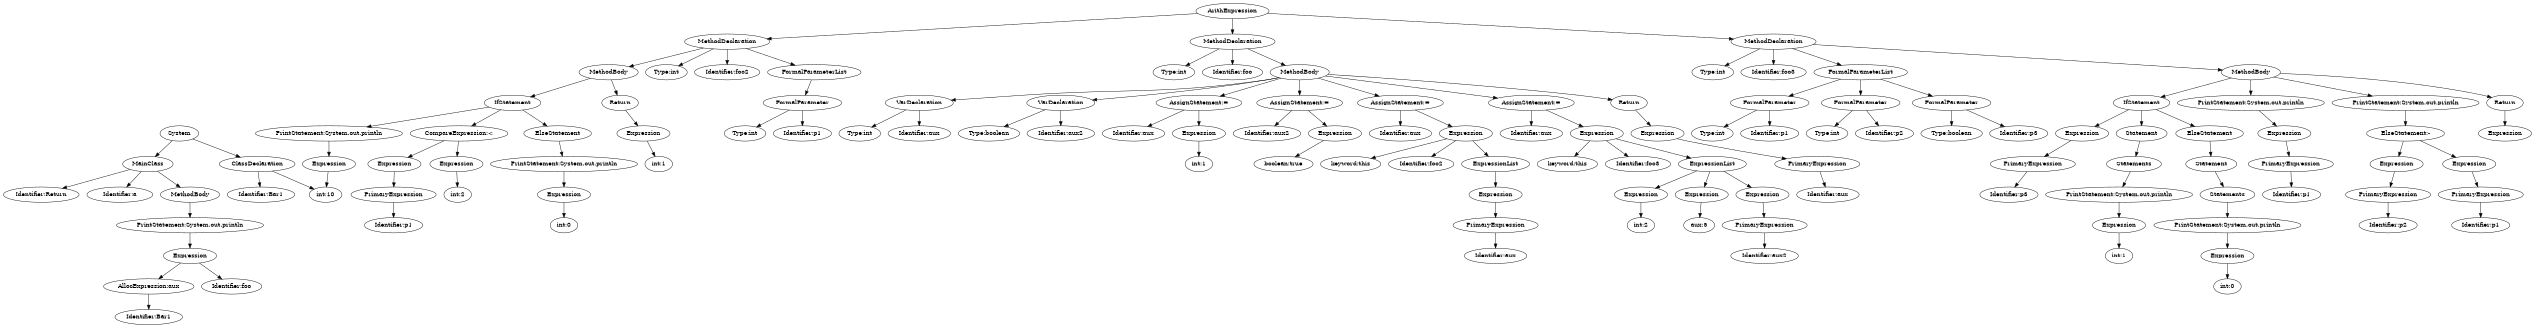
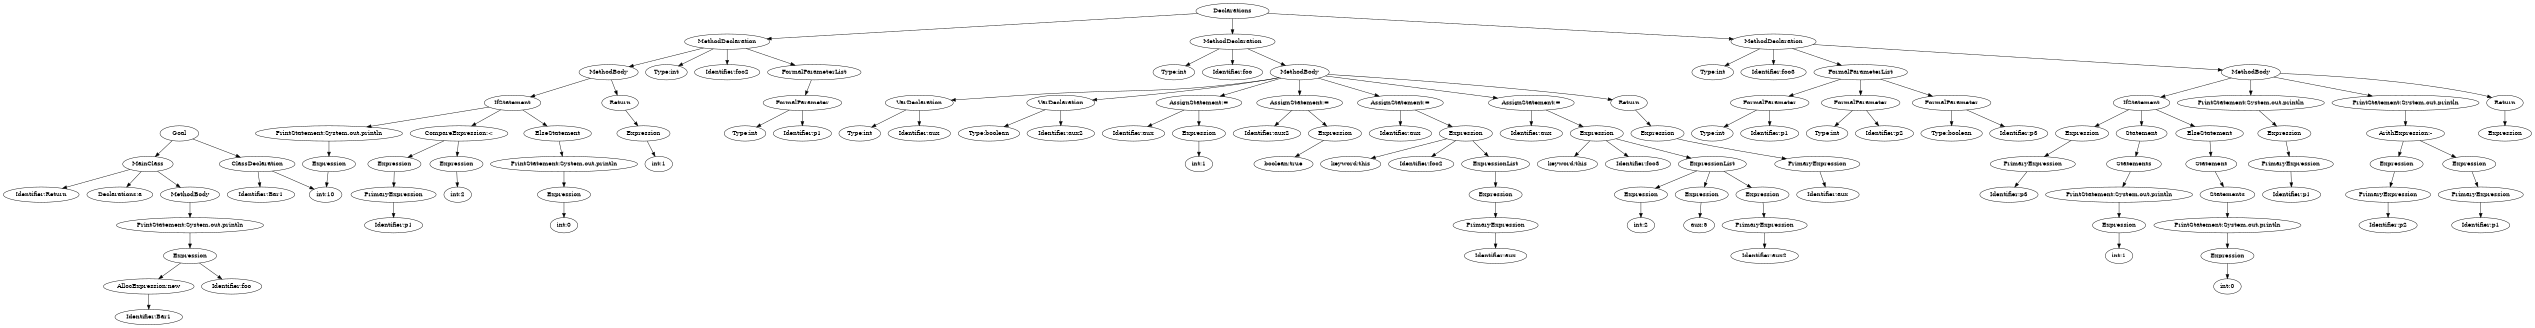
node "ArithExpression": label "ArithExpression" -> "Declarations"
node "System": label "System" -> "Goal"
node "ElseStatement:-": label "ElseStatement:-" -> "ArithExpression:-"
node "Identifier:a": label "Identifier:a" -> "Declarations:a"
node "AllocExpression:aux": label "AllocExpression:aux" -> "AllocExpression:new"
